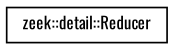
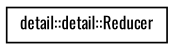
node "zeek::detail::Reducer": label "zeek::detail::Reducer" -> "detail::detail::Reducer"
